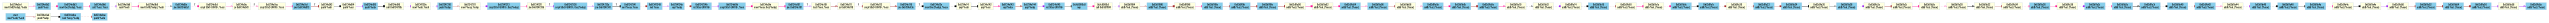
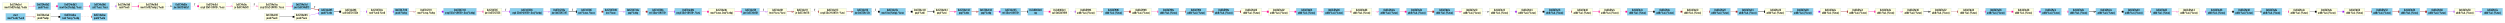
edge "0x6734e0cf jne 0x6734e0f3" -> "0x6734e0f3 pushl %edi": now "0x6734e0cf jne 0x6734e0f3" -> "0x6734e0f5 pushl %ebx"
